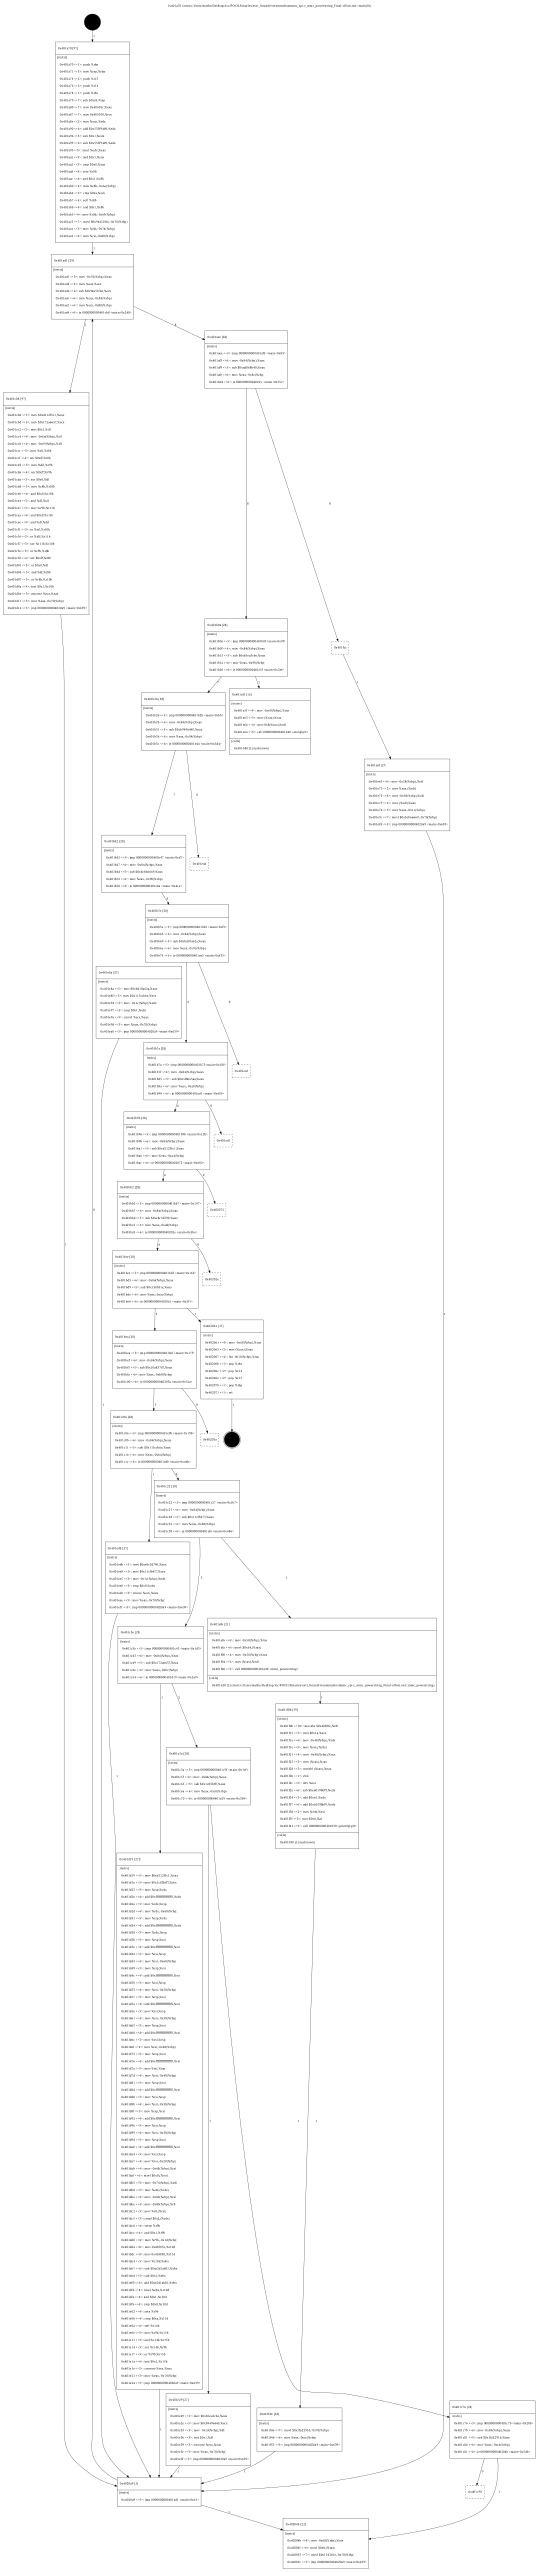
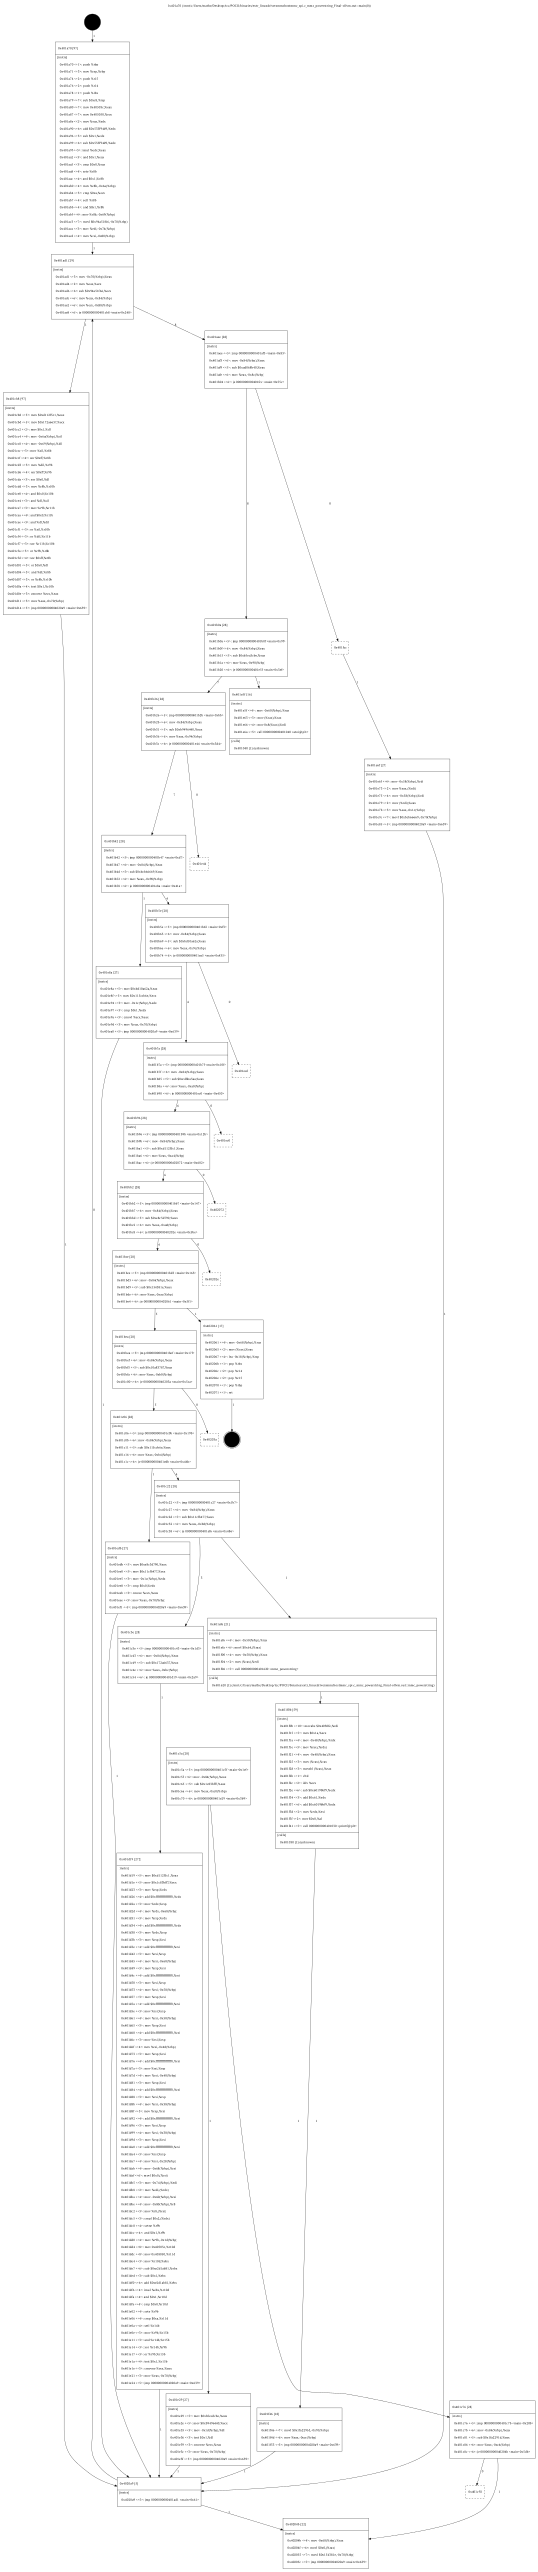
edge "0x401b42 [28]" -> "0x401e8a [27]": added, label "1"
edge "0x401c3e [28]" -> "0x401c5a [28]": removed, label "2"
